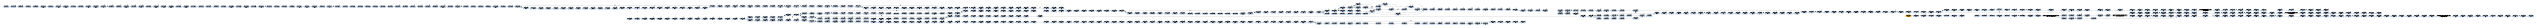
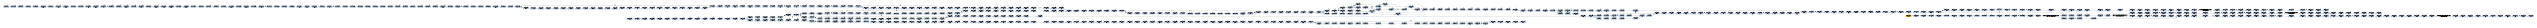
node "0x00412243 movl": added
node "0x00412a83 ret": added
node "0x00412014 popl": added
